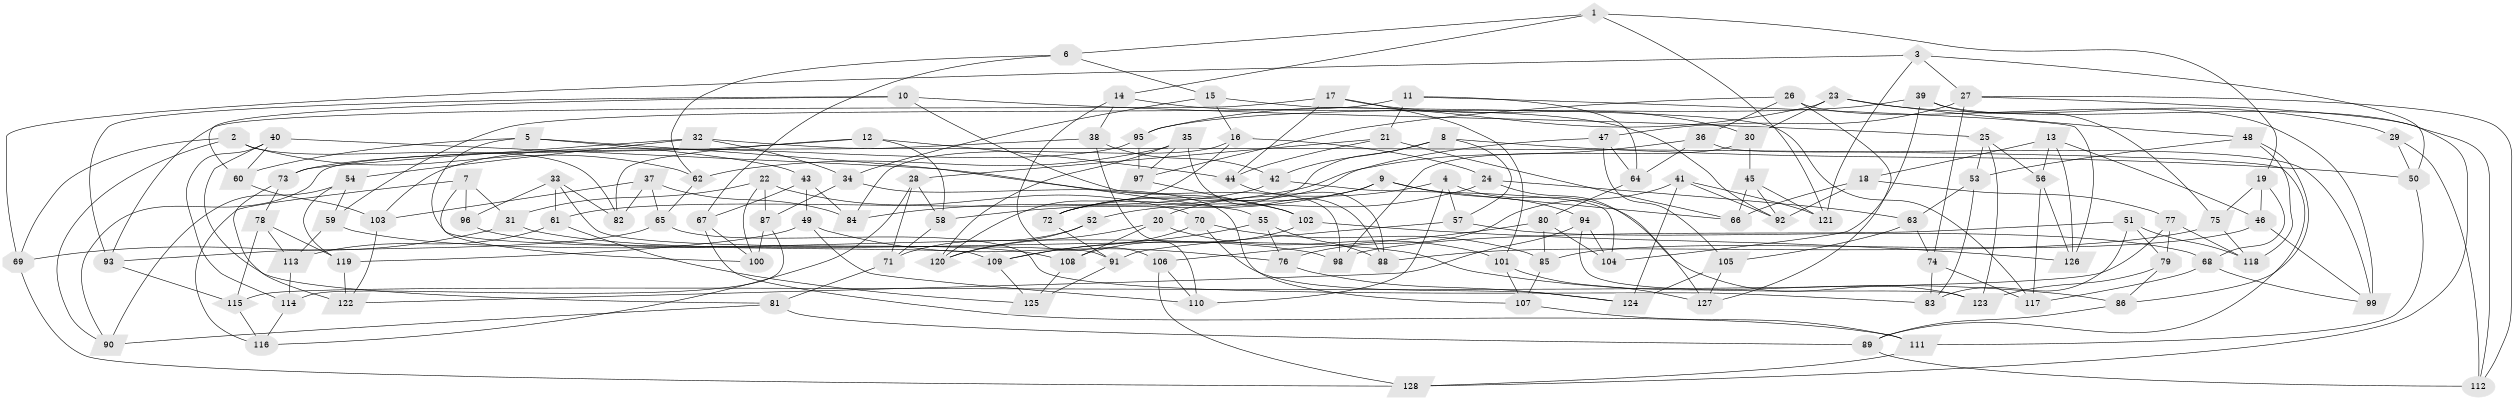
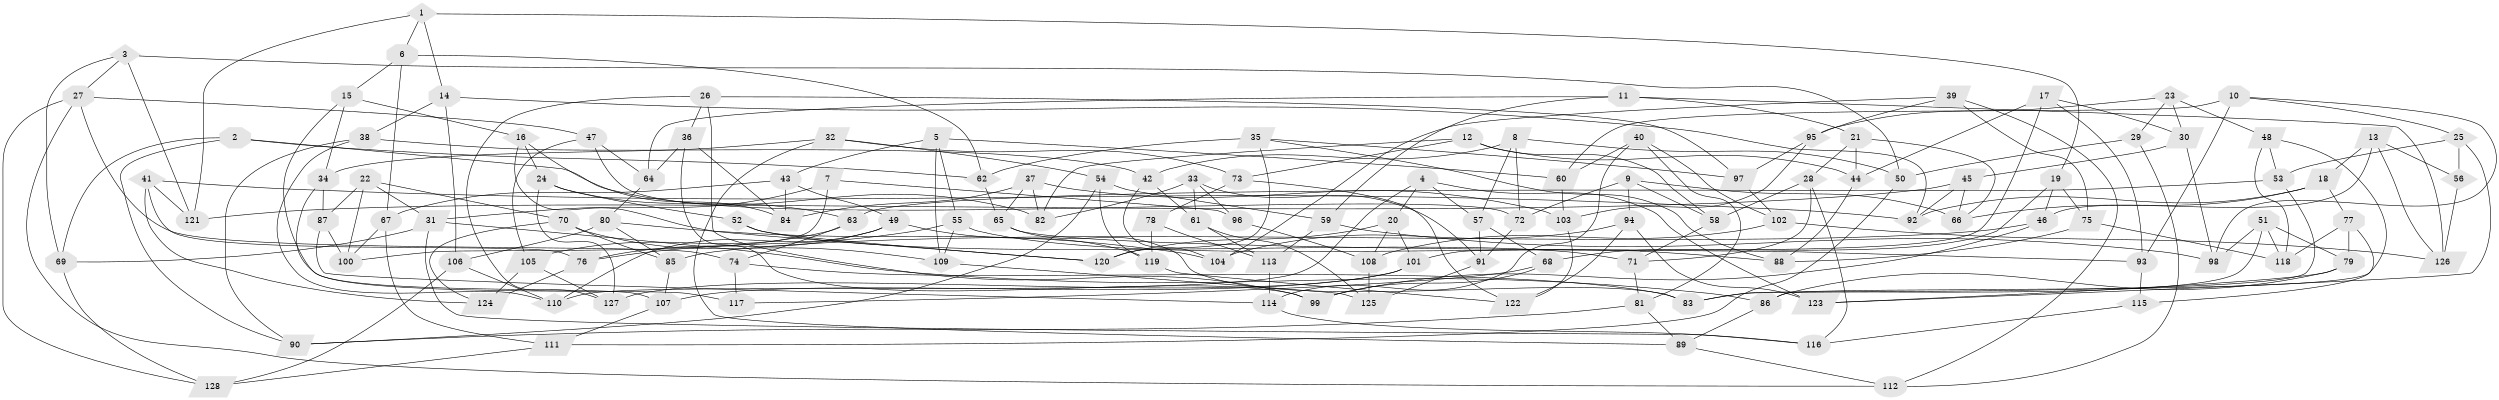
edge "7" -- "116": now "31" -- "116"
edge "56" -- "117": removed
edge "78" -- "115": removed
